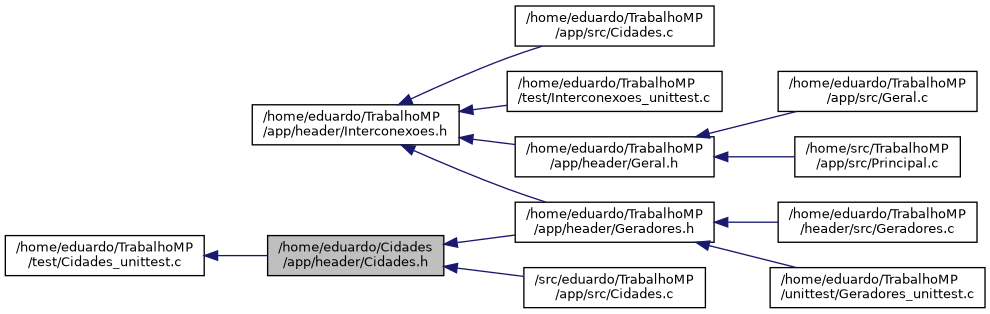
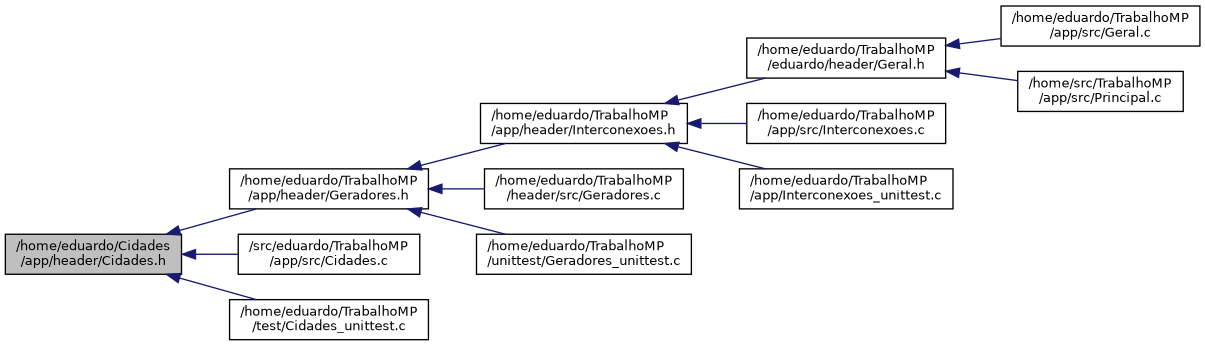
node "/home/eduardo/TrabalhoMP /app/src/Cidades.c": label "/home/eduardo/TrabalhoMP /app/src/Cidades.c" -> "/home/eduardo/TrabalhoMP /app/src/Interconexoes.c"
node "/home/eduardo/TrabalhoMP /test/Interconexoes_unittest.c": label "/home/eduardo/TrabalhoMP /test/Interconexoes_unittest.c" -> "/home/eduardo/TrabalhoMP /app/Interconexoes_unittest.c"
node "/home/eduardo/TrabalhoMP /app/header/Geral.h": label "/home/eduardo/TrabalhoMP /app/header/Geral.h" -> "/home/eduardo/TrabalhoMP /eduardo/header/Geral.h"
edge "/home/eduardo/TrabalhoMP /app/header/Geradores.h" -> "/home/eduardo/TrabalhoMP /app/header/Interconexoes.h": reversed
edge "/home/eduardo/Cidades /app/header/Cidades.h" -> "/home/eduardo/TrabalhoMP /test/Cidades_unittest.c": reversed
